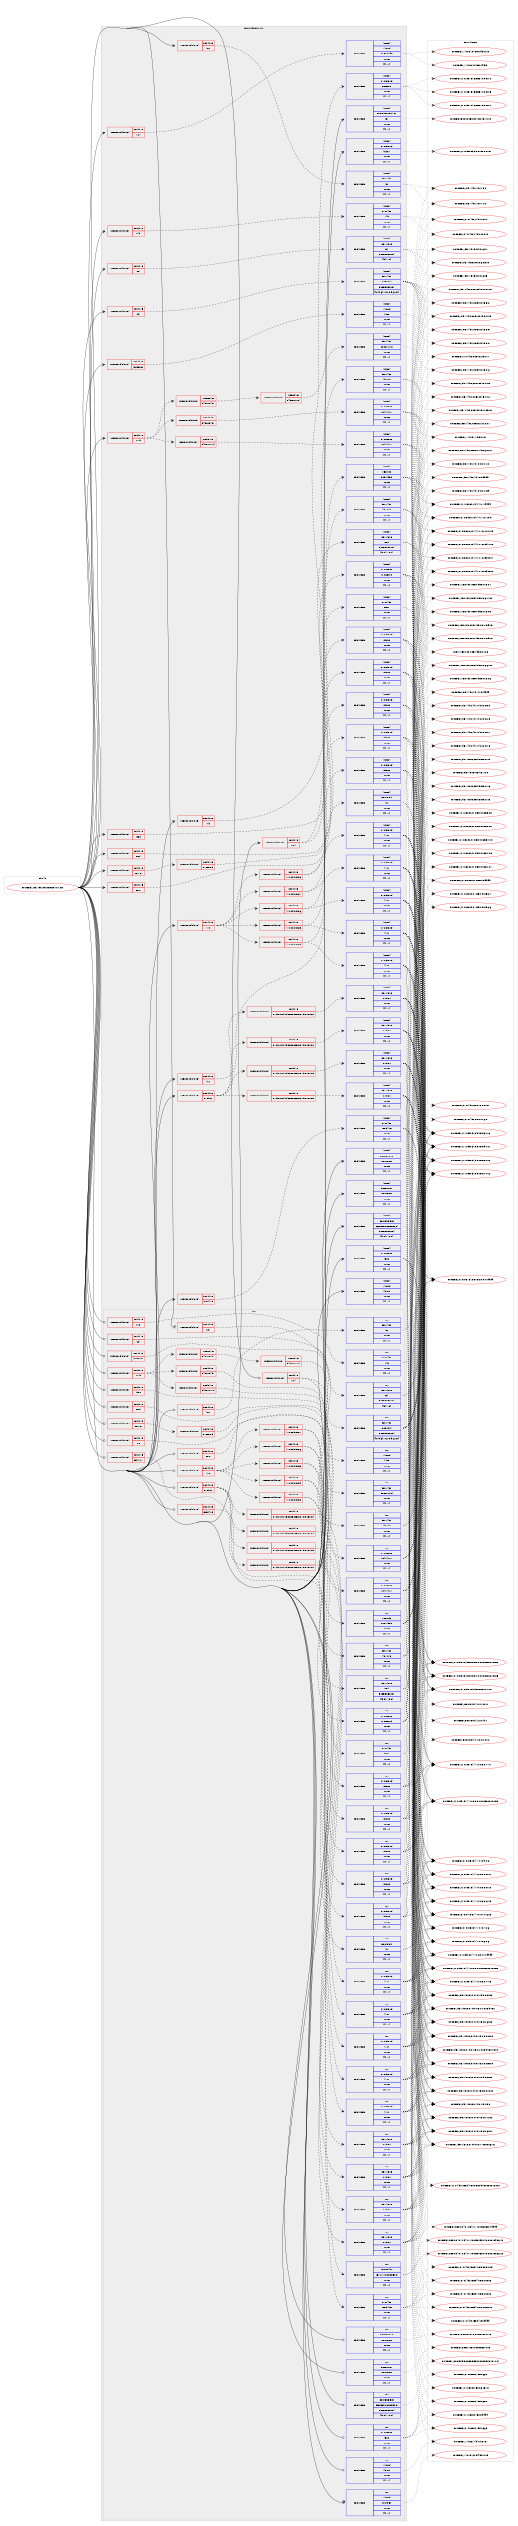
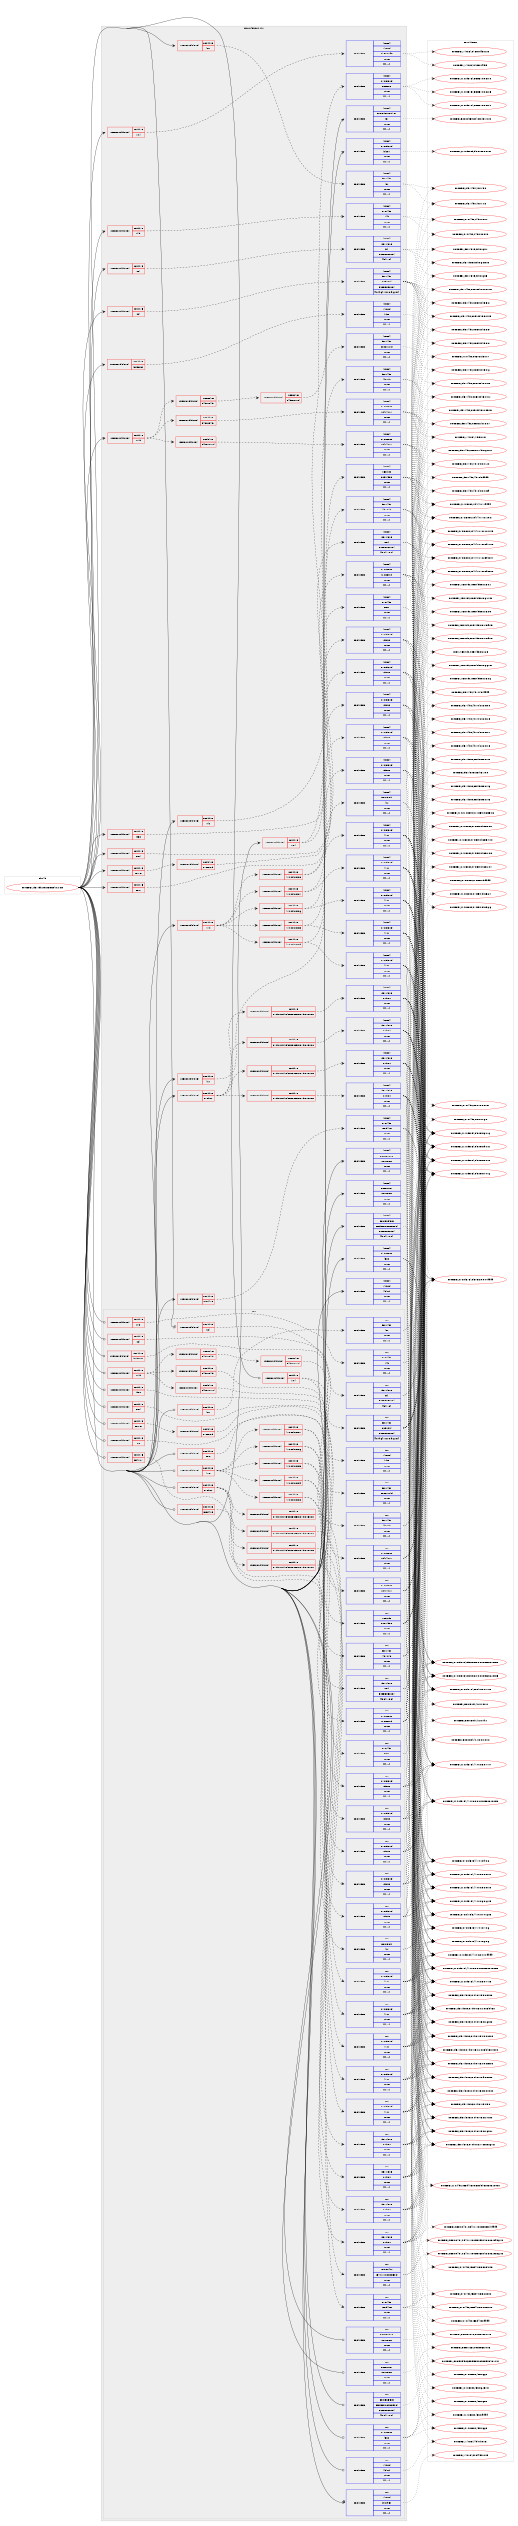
node "portage://sys-apps/systemd-255.12": label "portage://sys-apps/systemd-255.12" -> "portage://sys-systemd/systemd-255.12"
node "portage://sys-devel/clang-15.0.7-r3": label "portage://sys-devel/clang-15.0.7-r3" -> "portage://sys-devel/pack-15.0.7-r3"
node "portage://sys-libs/readline-8.2_p13": removed
